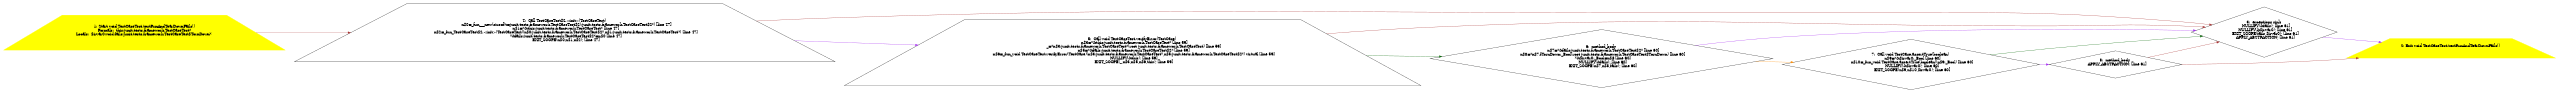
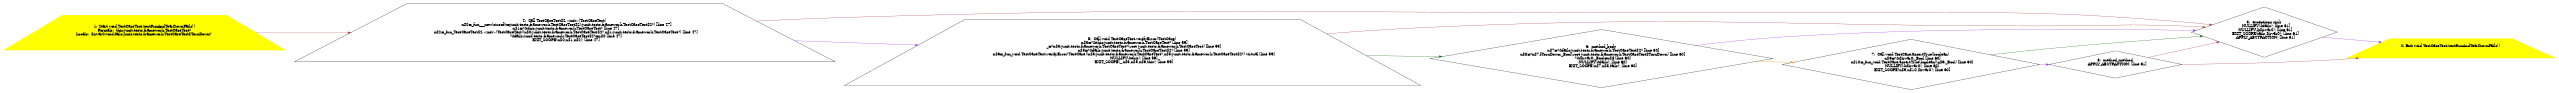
node "8:  method_body APPLY_ABSTRACTION; [line 61]": label "8:  method_body APPLY_ABSTRACTION; [line 61]" -> "8:  method_method APPLY_ABSTRACTION; [line 61]"
